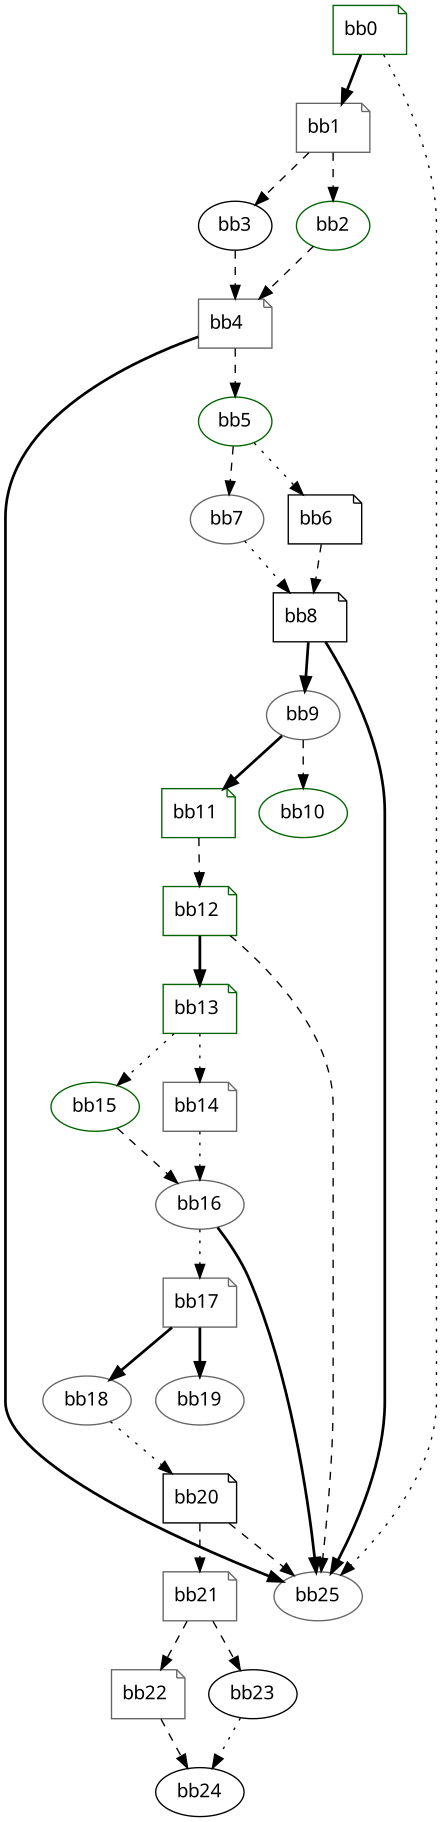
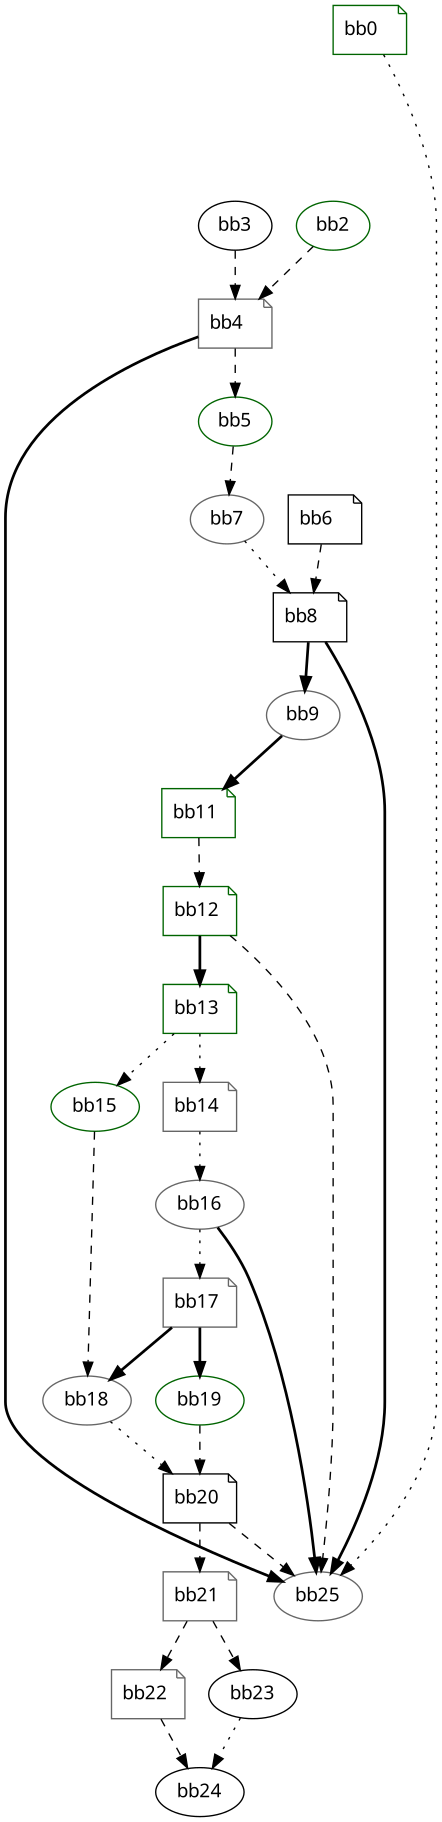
node "bb1": removed
edge "bb5" -> "bb6": removed
node "bb10": removed
edge "bb15" -> "bb16": now "bb15" -> "bb18"
node "bb19": color gray40 -> darkgreen
edge "bb19" -> "bb20": added
